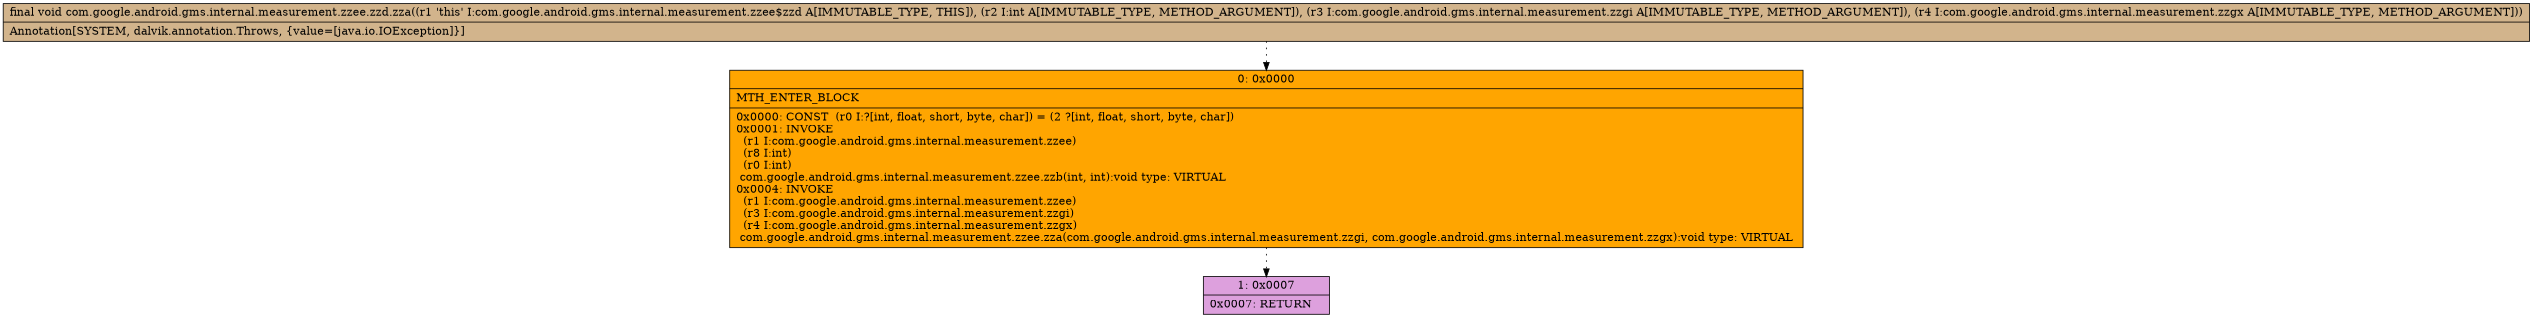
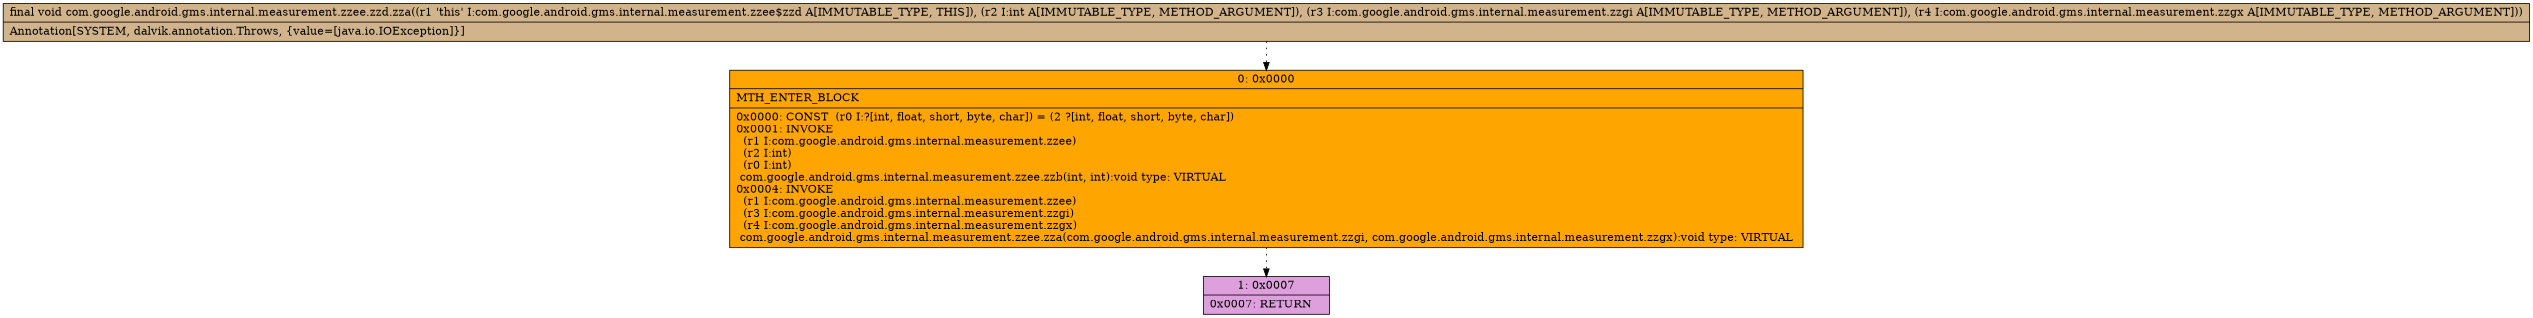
node "0: 0x0000": text "(r8 I:int)" -> "(r2 I:int)"
